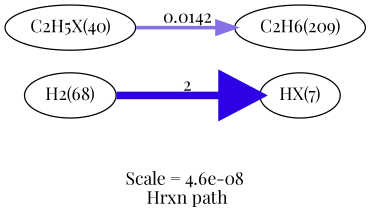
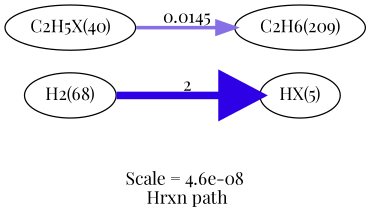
edge "C2H5X(40)" -> "C2H6(209)": label " 0.0142" -> " 0.0145"
node "HX(7)": label "HX(7)" -> "HX(5)"
